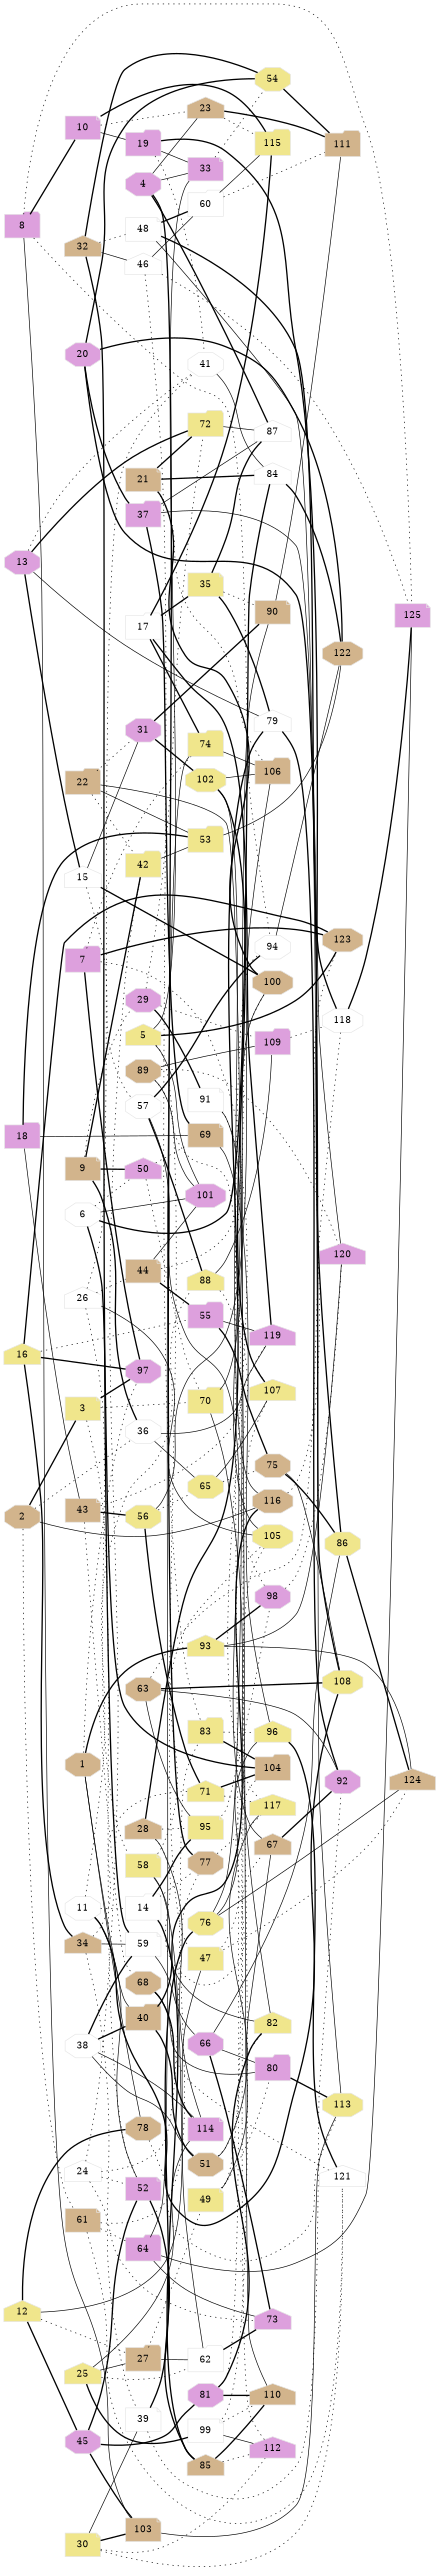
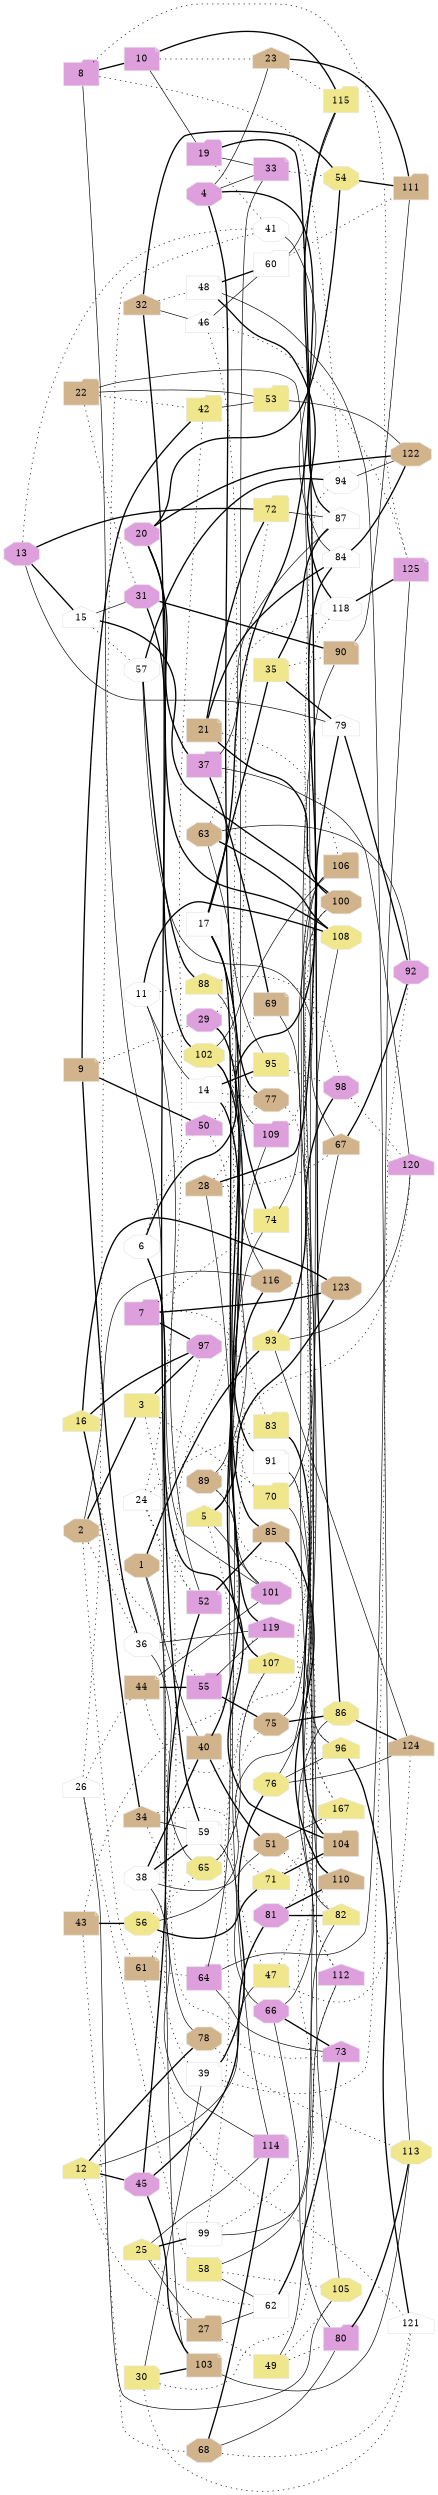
node "18": removed
node "117": label "117" -> "167"
edge "11" -- "14": style dotted -> solid
